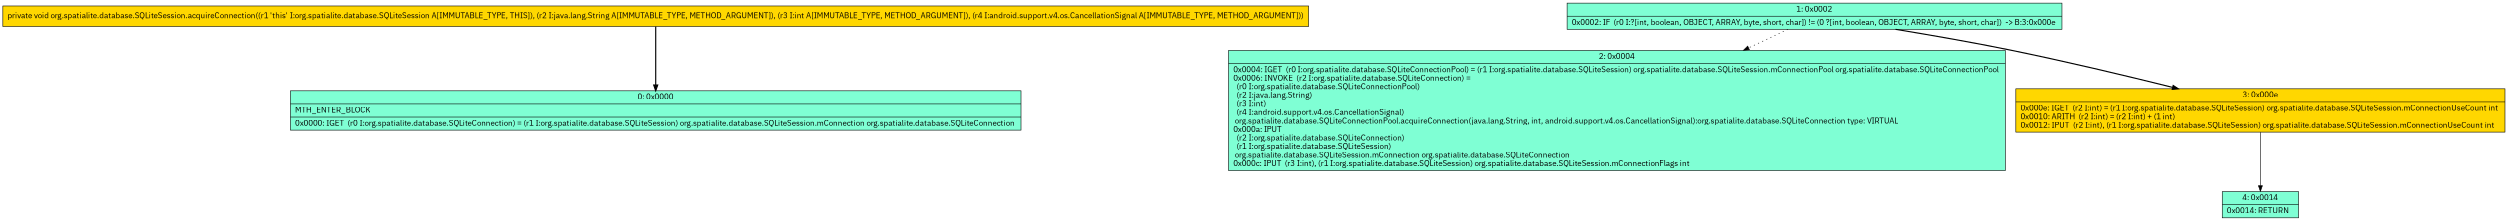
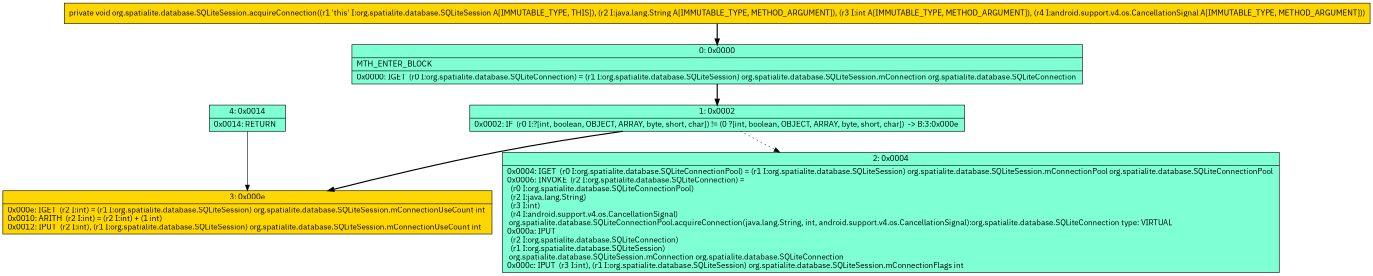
edge "0: 0x0000" -> "1: 0x0002": added
edge "3: 0x000e" -> "4: 0x0014": reversed
